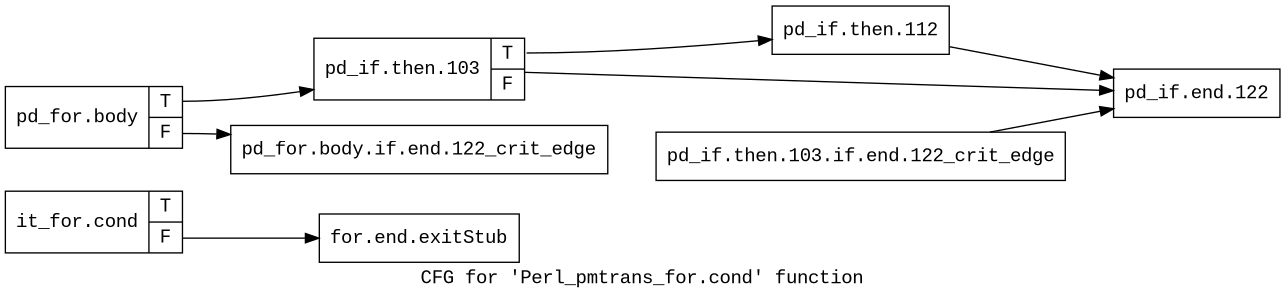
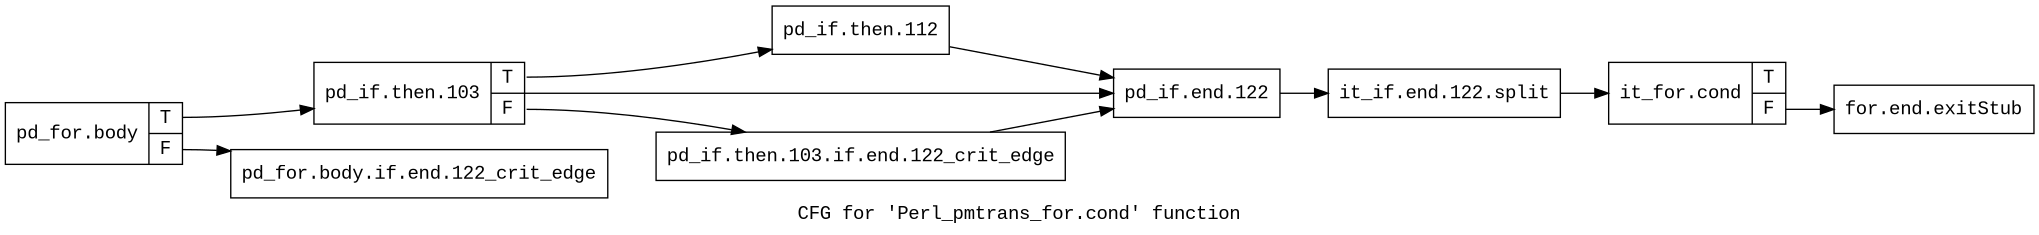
node "it_if.end.122.split": added
edge "pd_if.then.103" -> "pd_if.then.103.if.end.122_crit_edge": added
